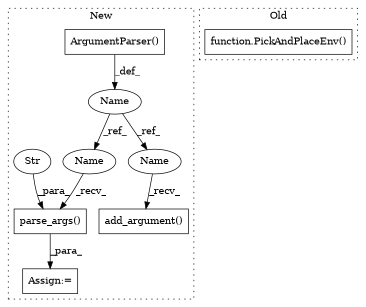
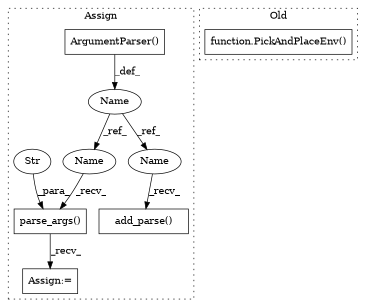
cluster "New": label "New" -> "Assign"
node "add_argument()": label "add_argument()" -> "add_parse()"
edge "parse_args()" -> "Assign:=": label "_para_" -> "_recv_"
